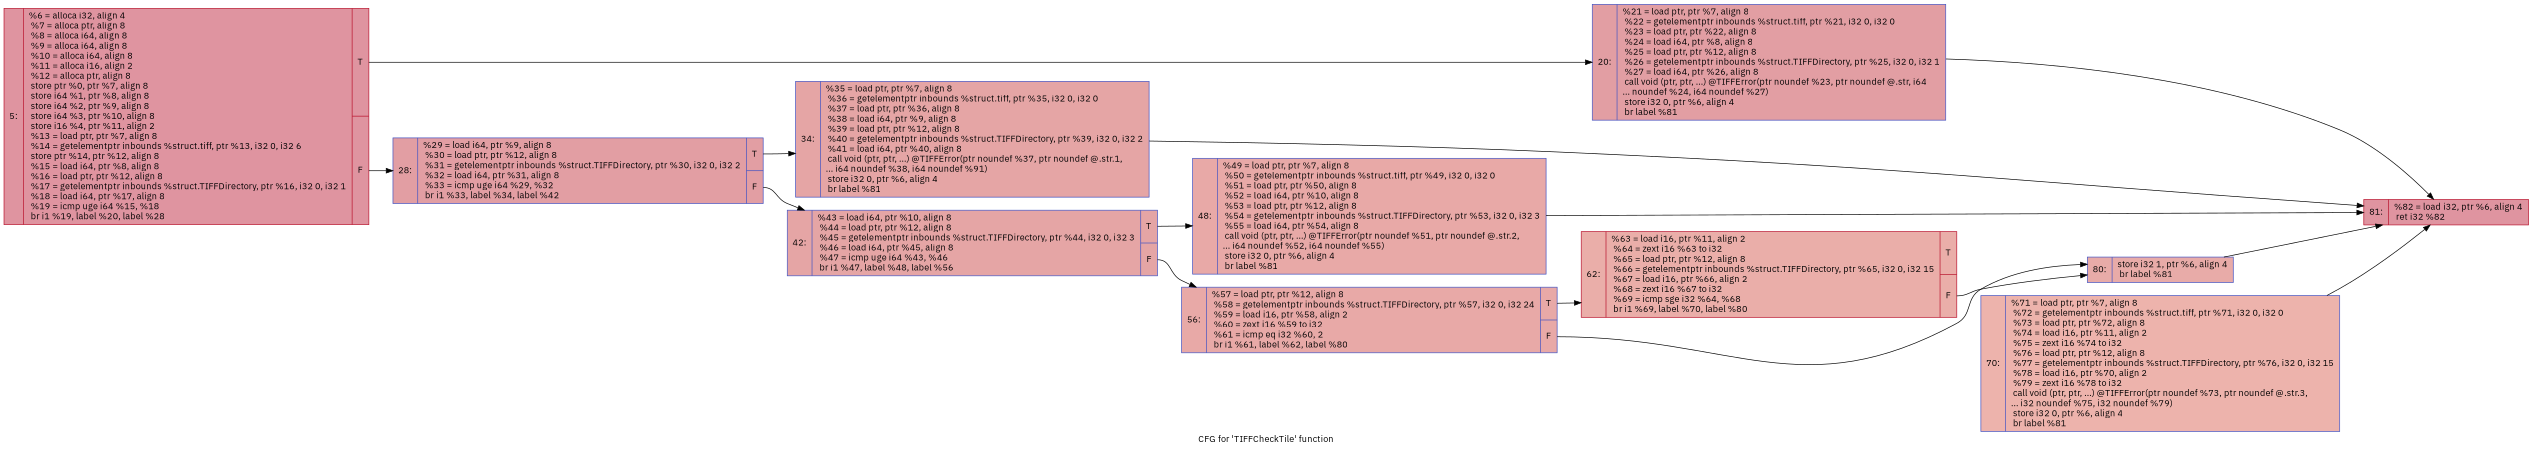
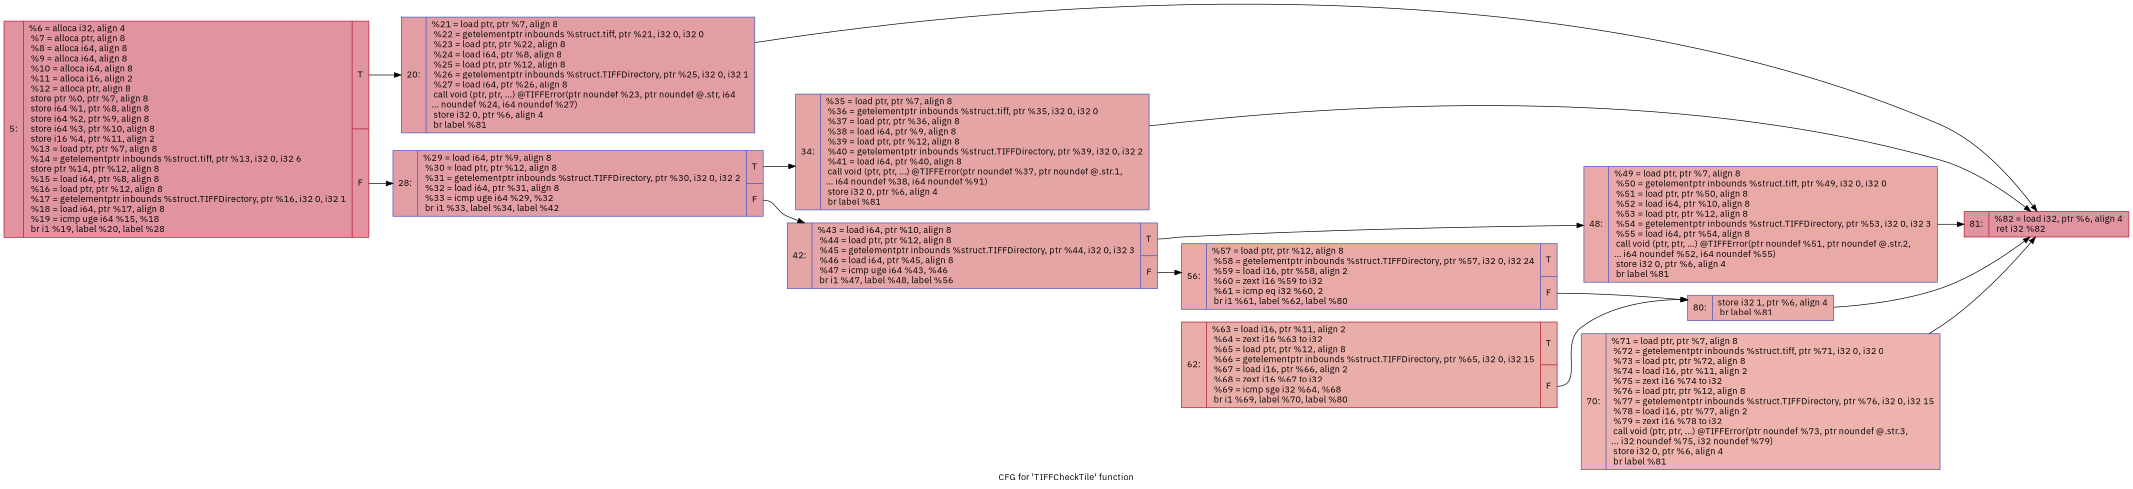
edge "56:" -> "62:": removed
node "70:": text "%78 = load i16, ptr %70, align 2" -> "%78 = load i16, ptr %77, align 2"
